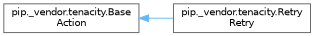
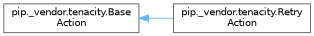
node "pip._vendor.tenacity.Retry Retry": label "pip._vendor.tenacity.Retry Retry" -> "pip._vendor.tenacity.Retry Action"
